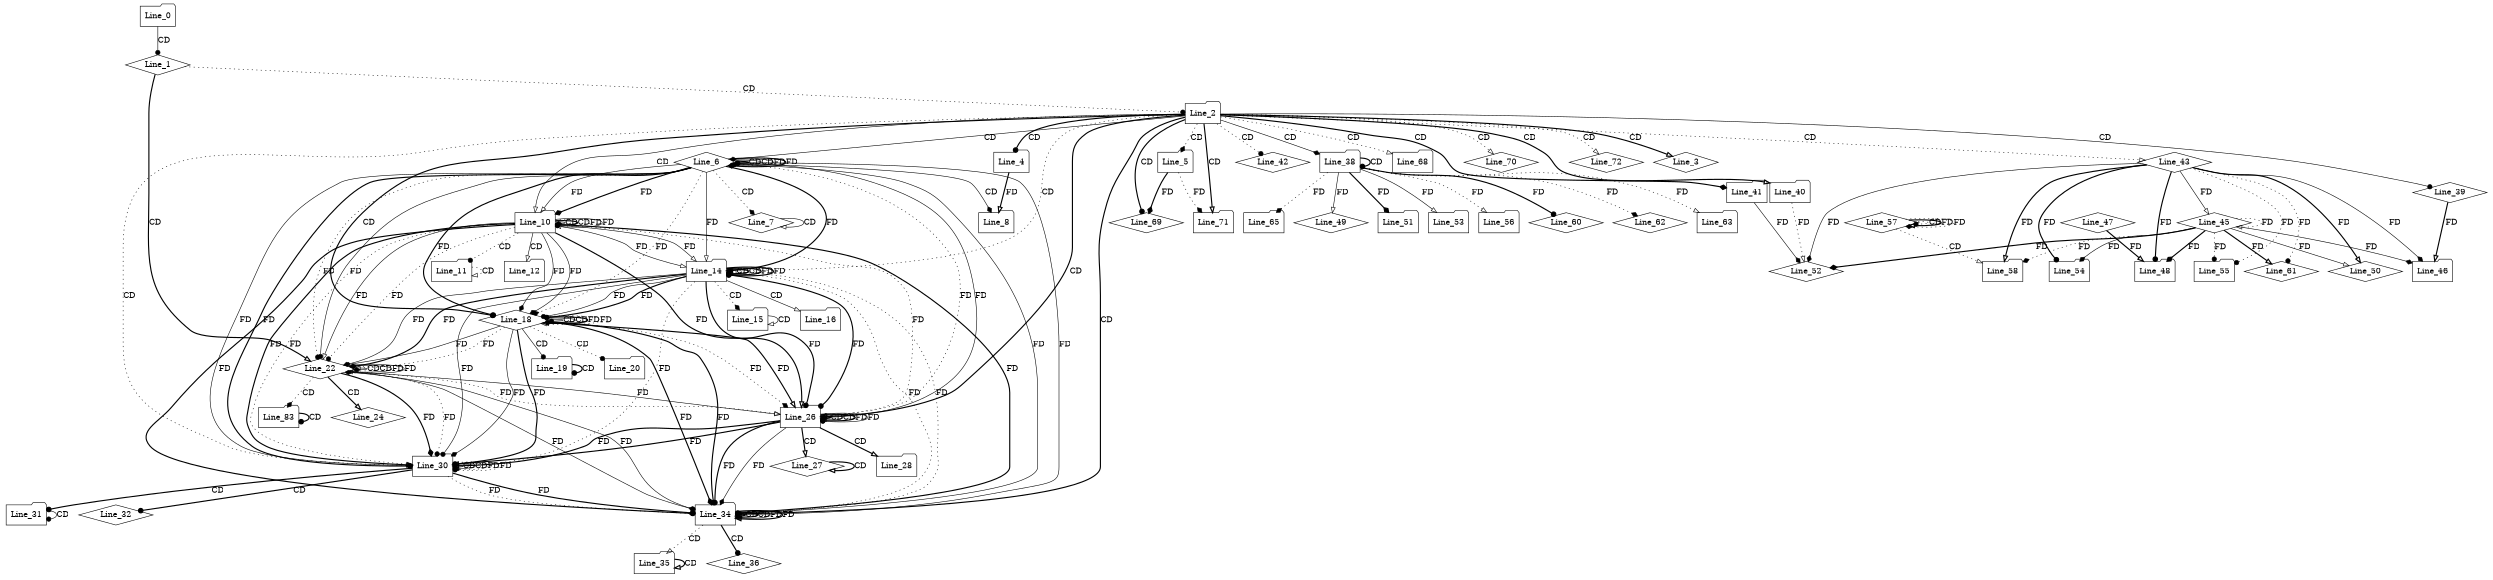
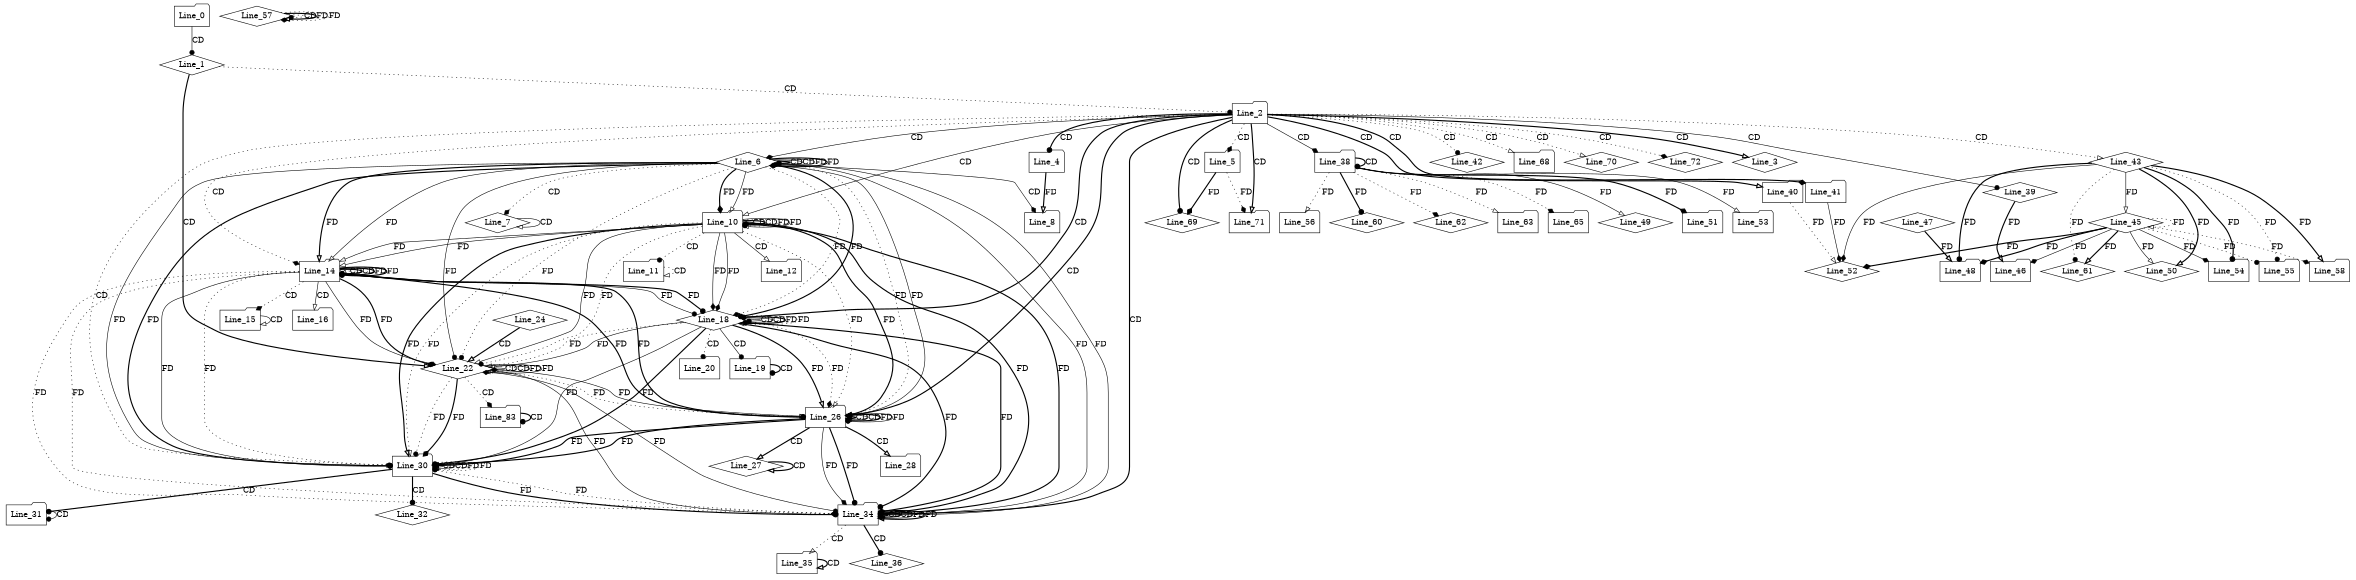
edge "Line_2" -> "Line_72": arrowhead onormal -> diamond
edge "Line_43" -> "Line_46": removed, label "FD"
edge "Line_57" -> "Line_58": removed, label "CD"
edge "Line_22" -> "Line_24": reversed
